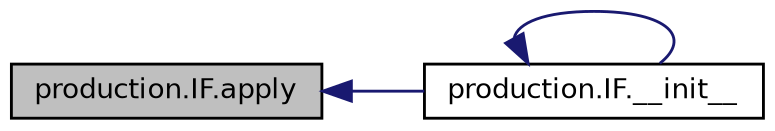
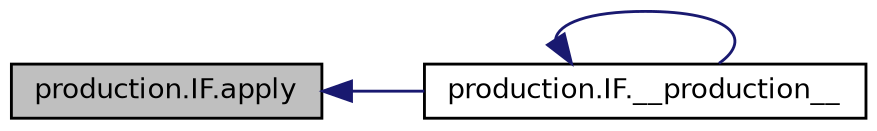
node "production.IF.__init__": label "production.IF.__init__" -> "production.IF.__production__"
